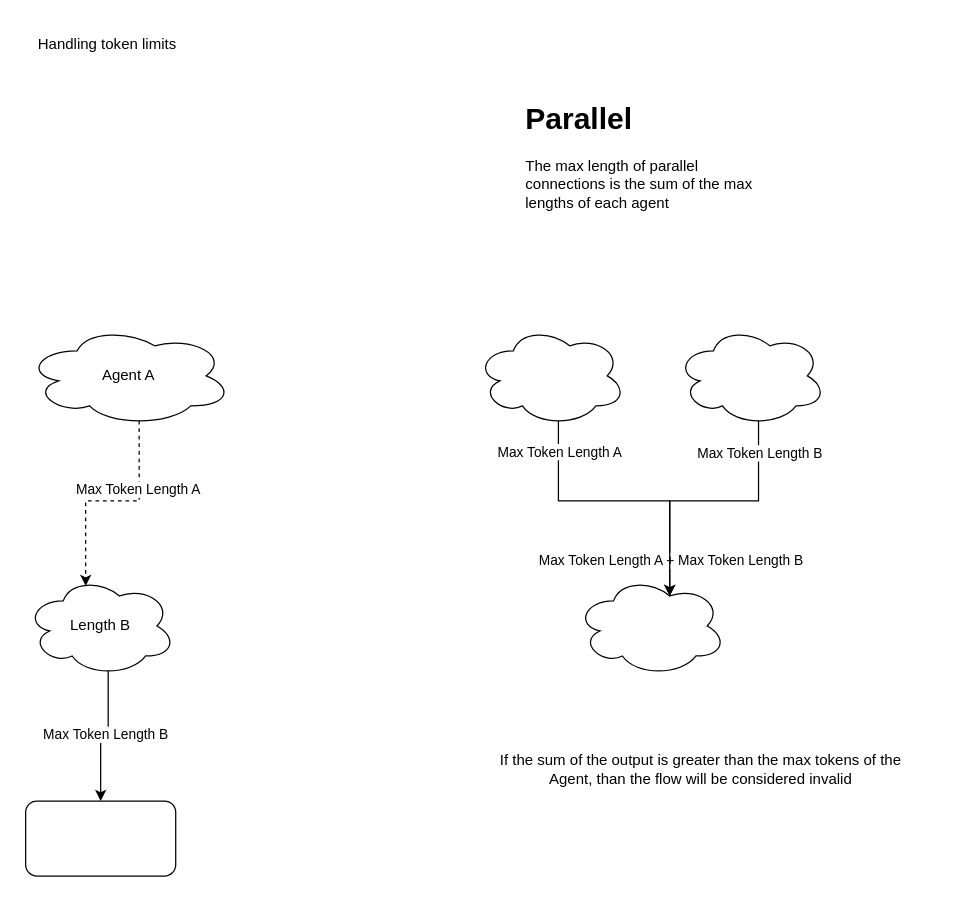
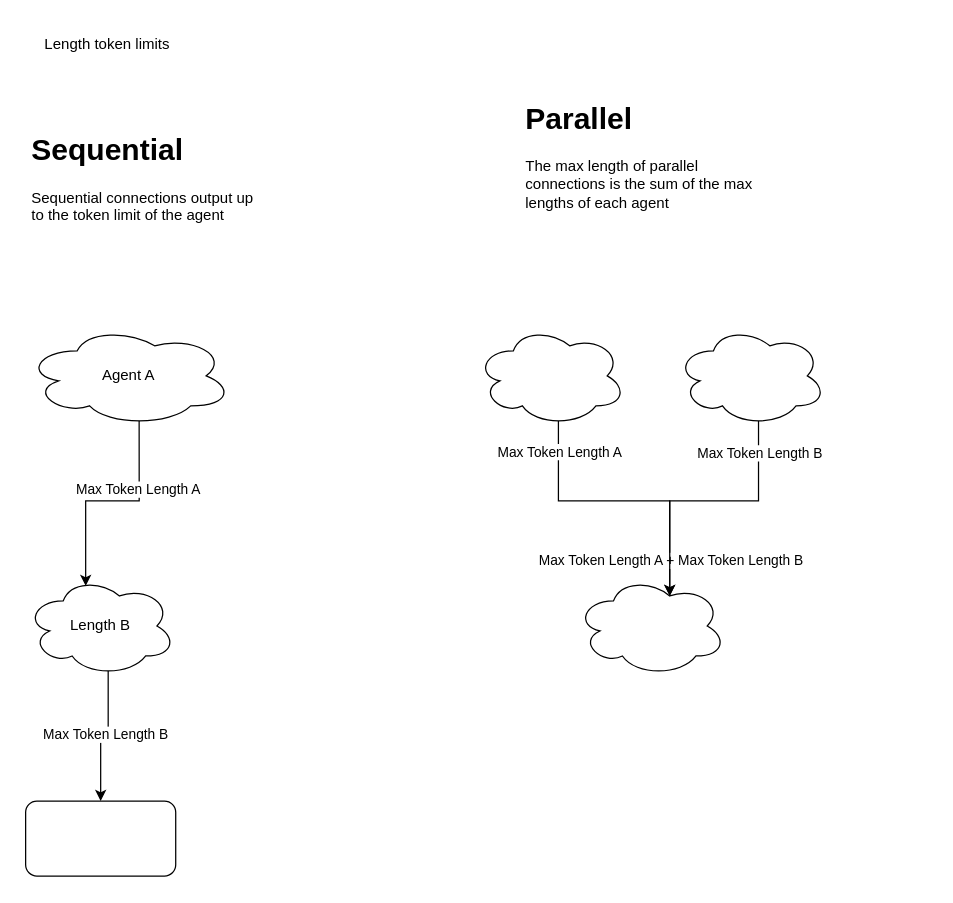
node "Handling token limits": label "Handling token limits" -> "Length token limits"
node "SequentialSequential connections output up to the token limit of the agent": added
edge "Agent A" -> "Length B": style dashed -> solid
node "If the sum of the output is greater than the max tokens of the Agent, than the flow will be considered invalid": removed
